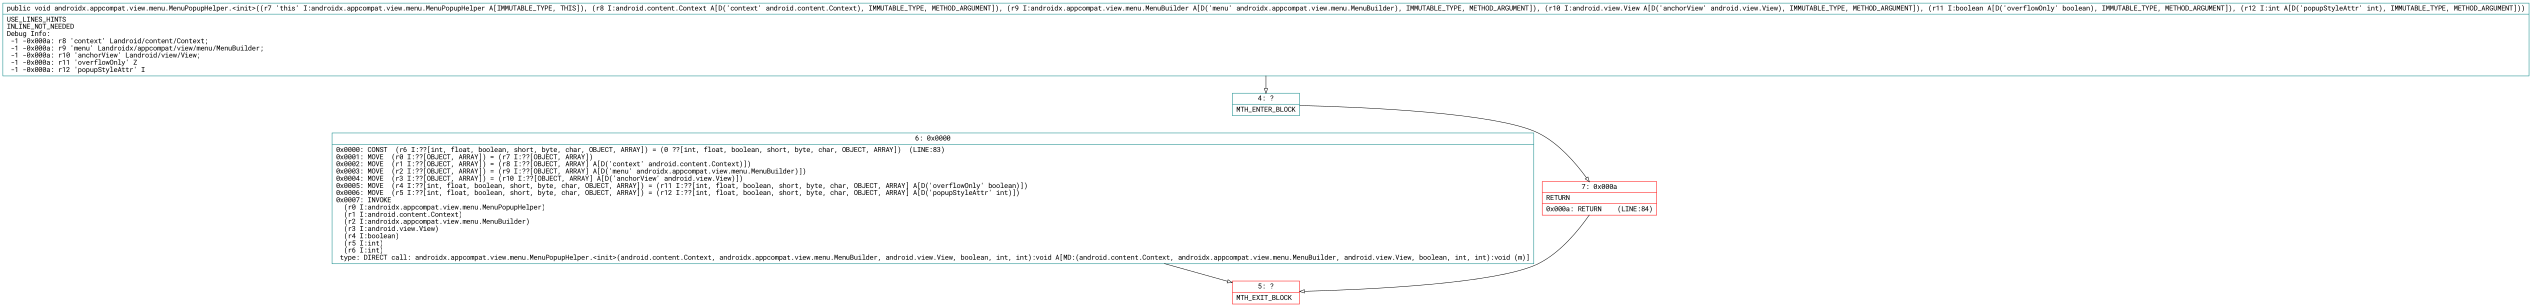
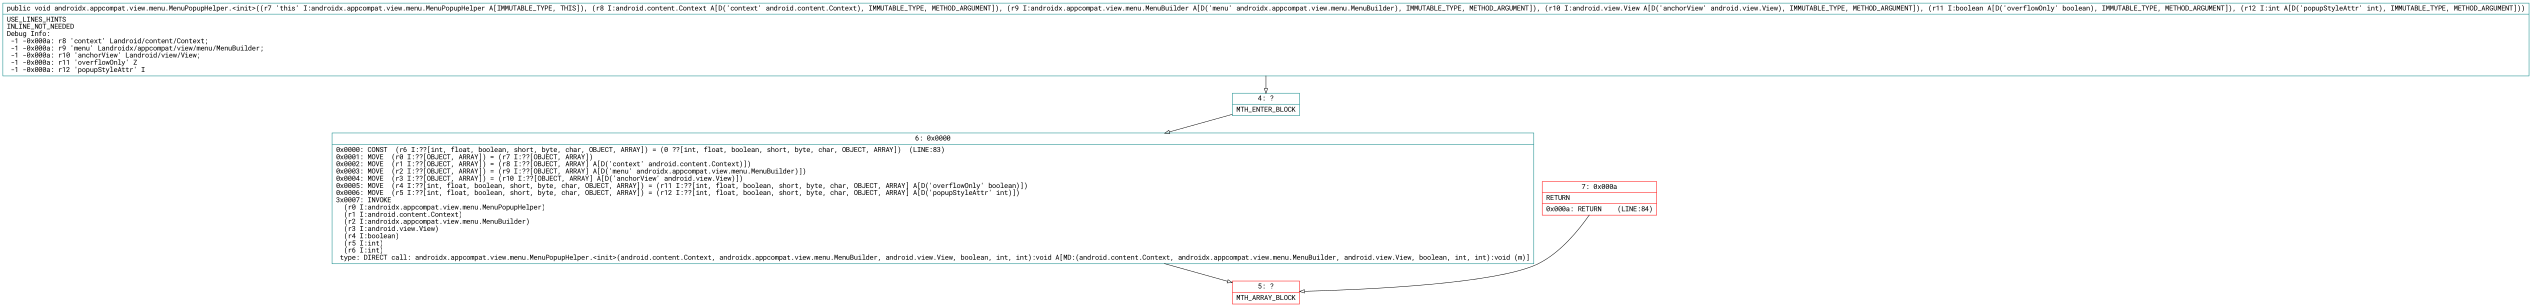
edge "4: ?" -> "7: 0x000a": now "4: ?" -> "6: 0x0000"
node "6: 0x0000": text "0x0007: INVOKE" -> "3x0007: INVOKE"
node "5: ?": text "MTH_EXIT_BLOCK" -> "MTH_ARRAY_BLOCK"
